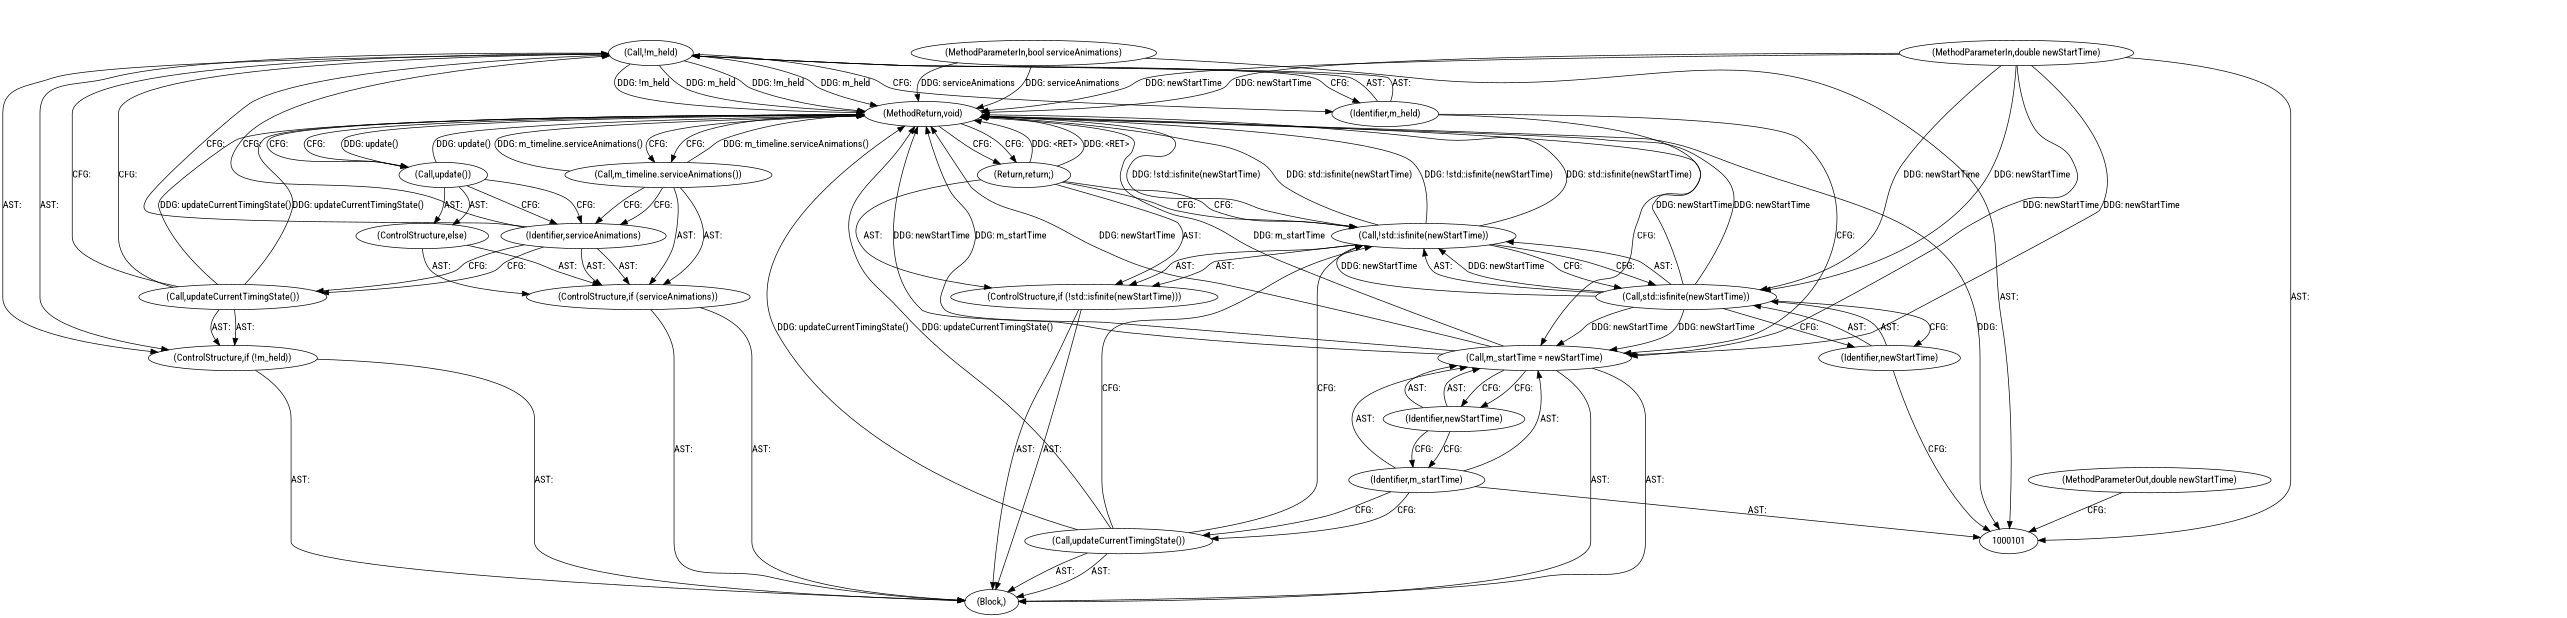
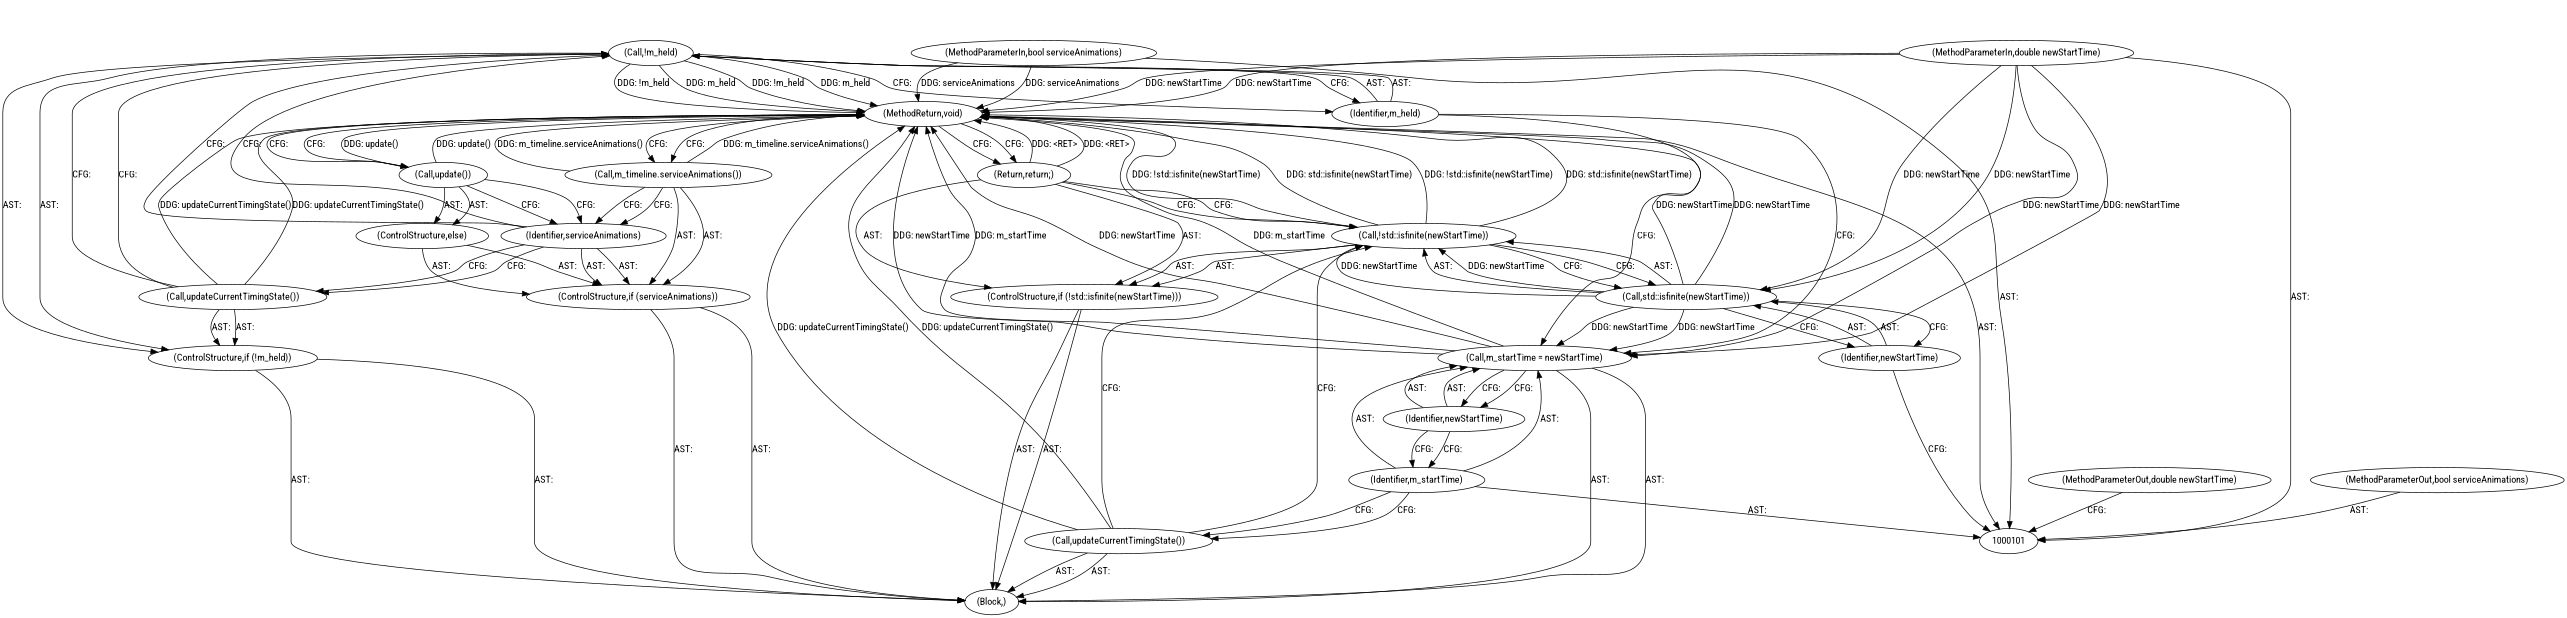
edge "(MethodReturn,void)" -> "1000101": label "DDG: " -> "AST: "
node "(MethodParameterOut,bool serviceAnimations)": added
